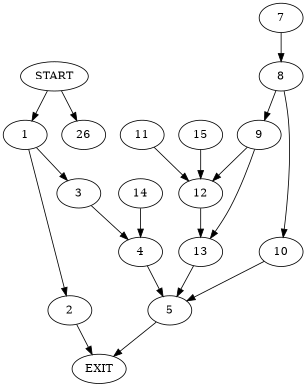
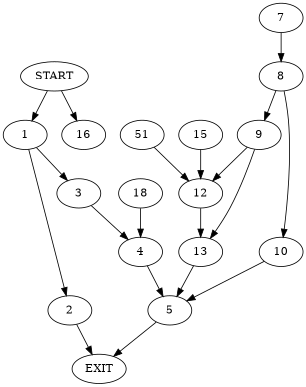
node "26": label "26" -> "16"
node "11": label "11" -> "51"
node "14": label "14" -> "18"
